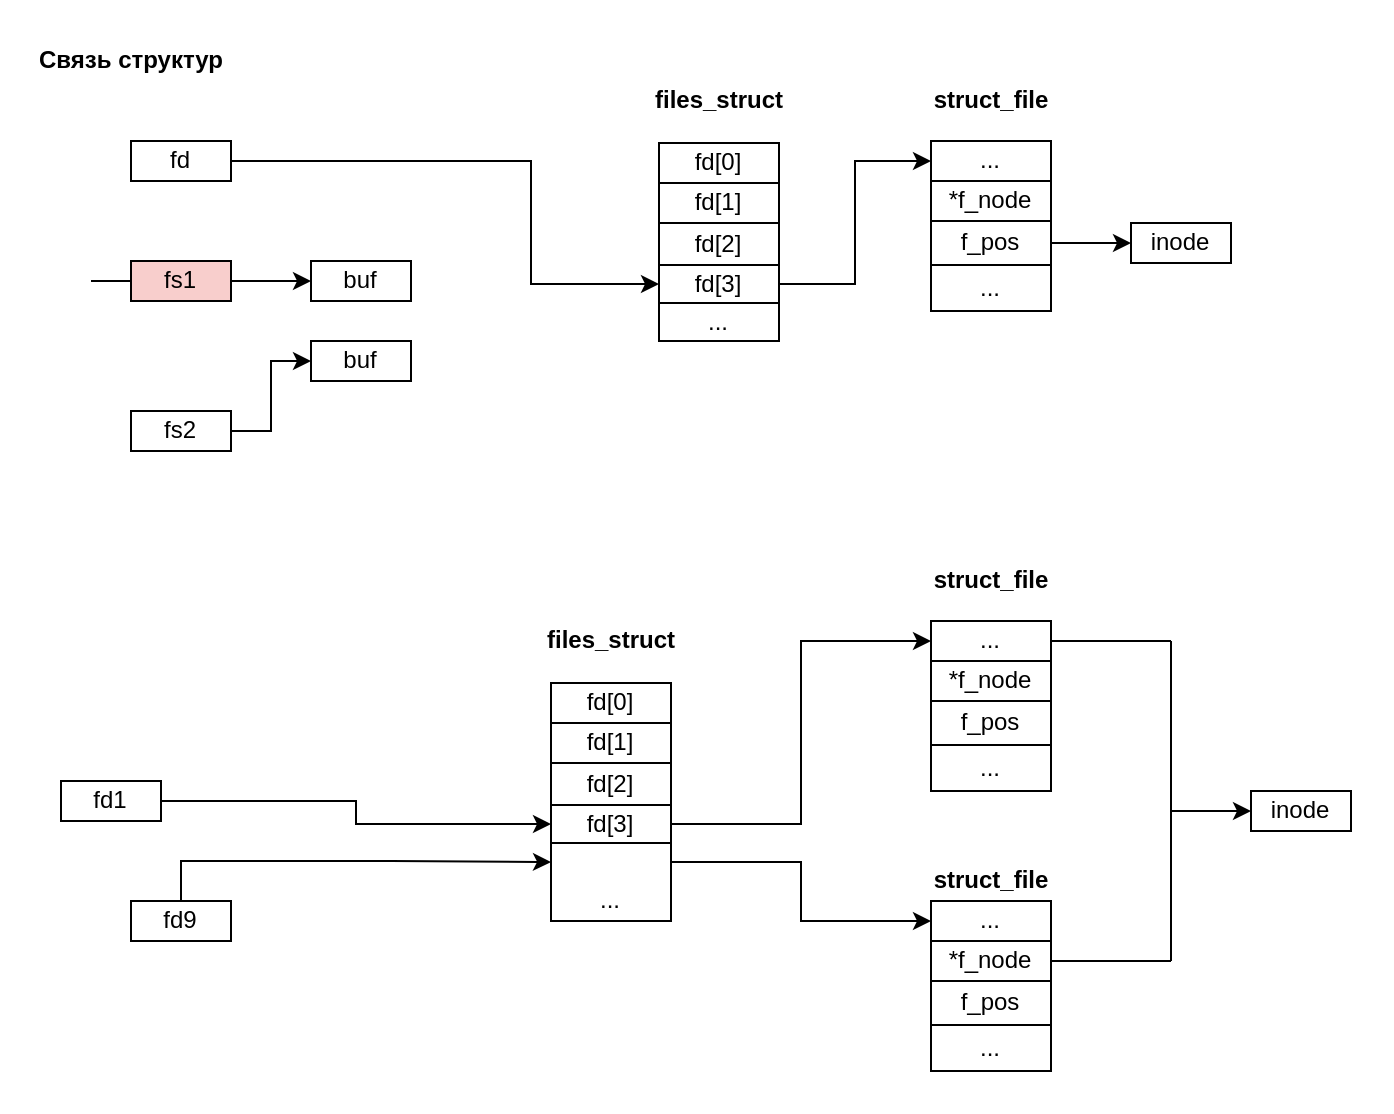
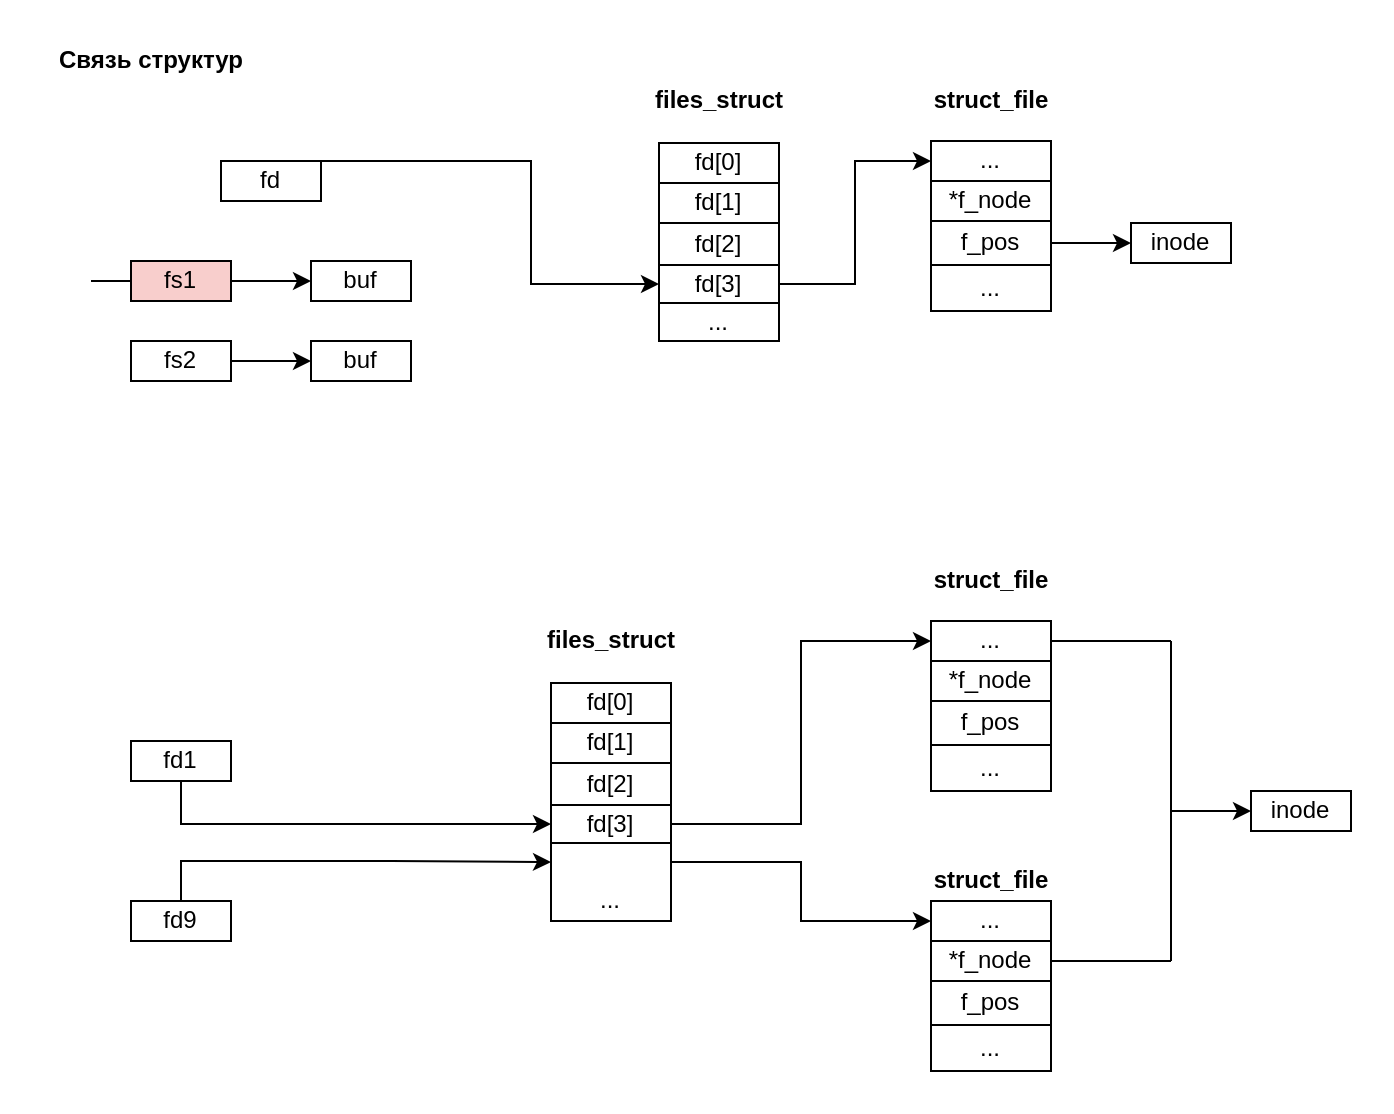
node "Связь структур": moved (131, 61) -> (151, 61)
node "fd": moved (181, 161) -> (271, 181)
node "fs2": moved (181, 431) -> (181, 361)
node "fd1": moved (111, 801) -> (181, 761)
